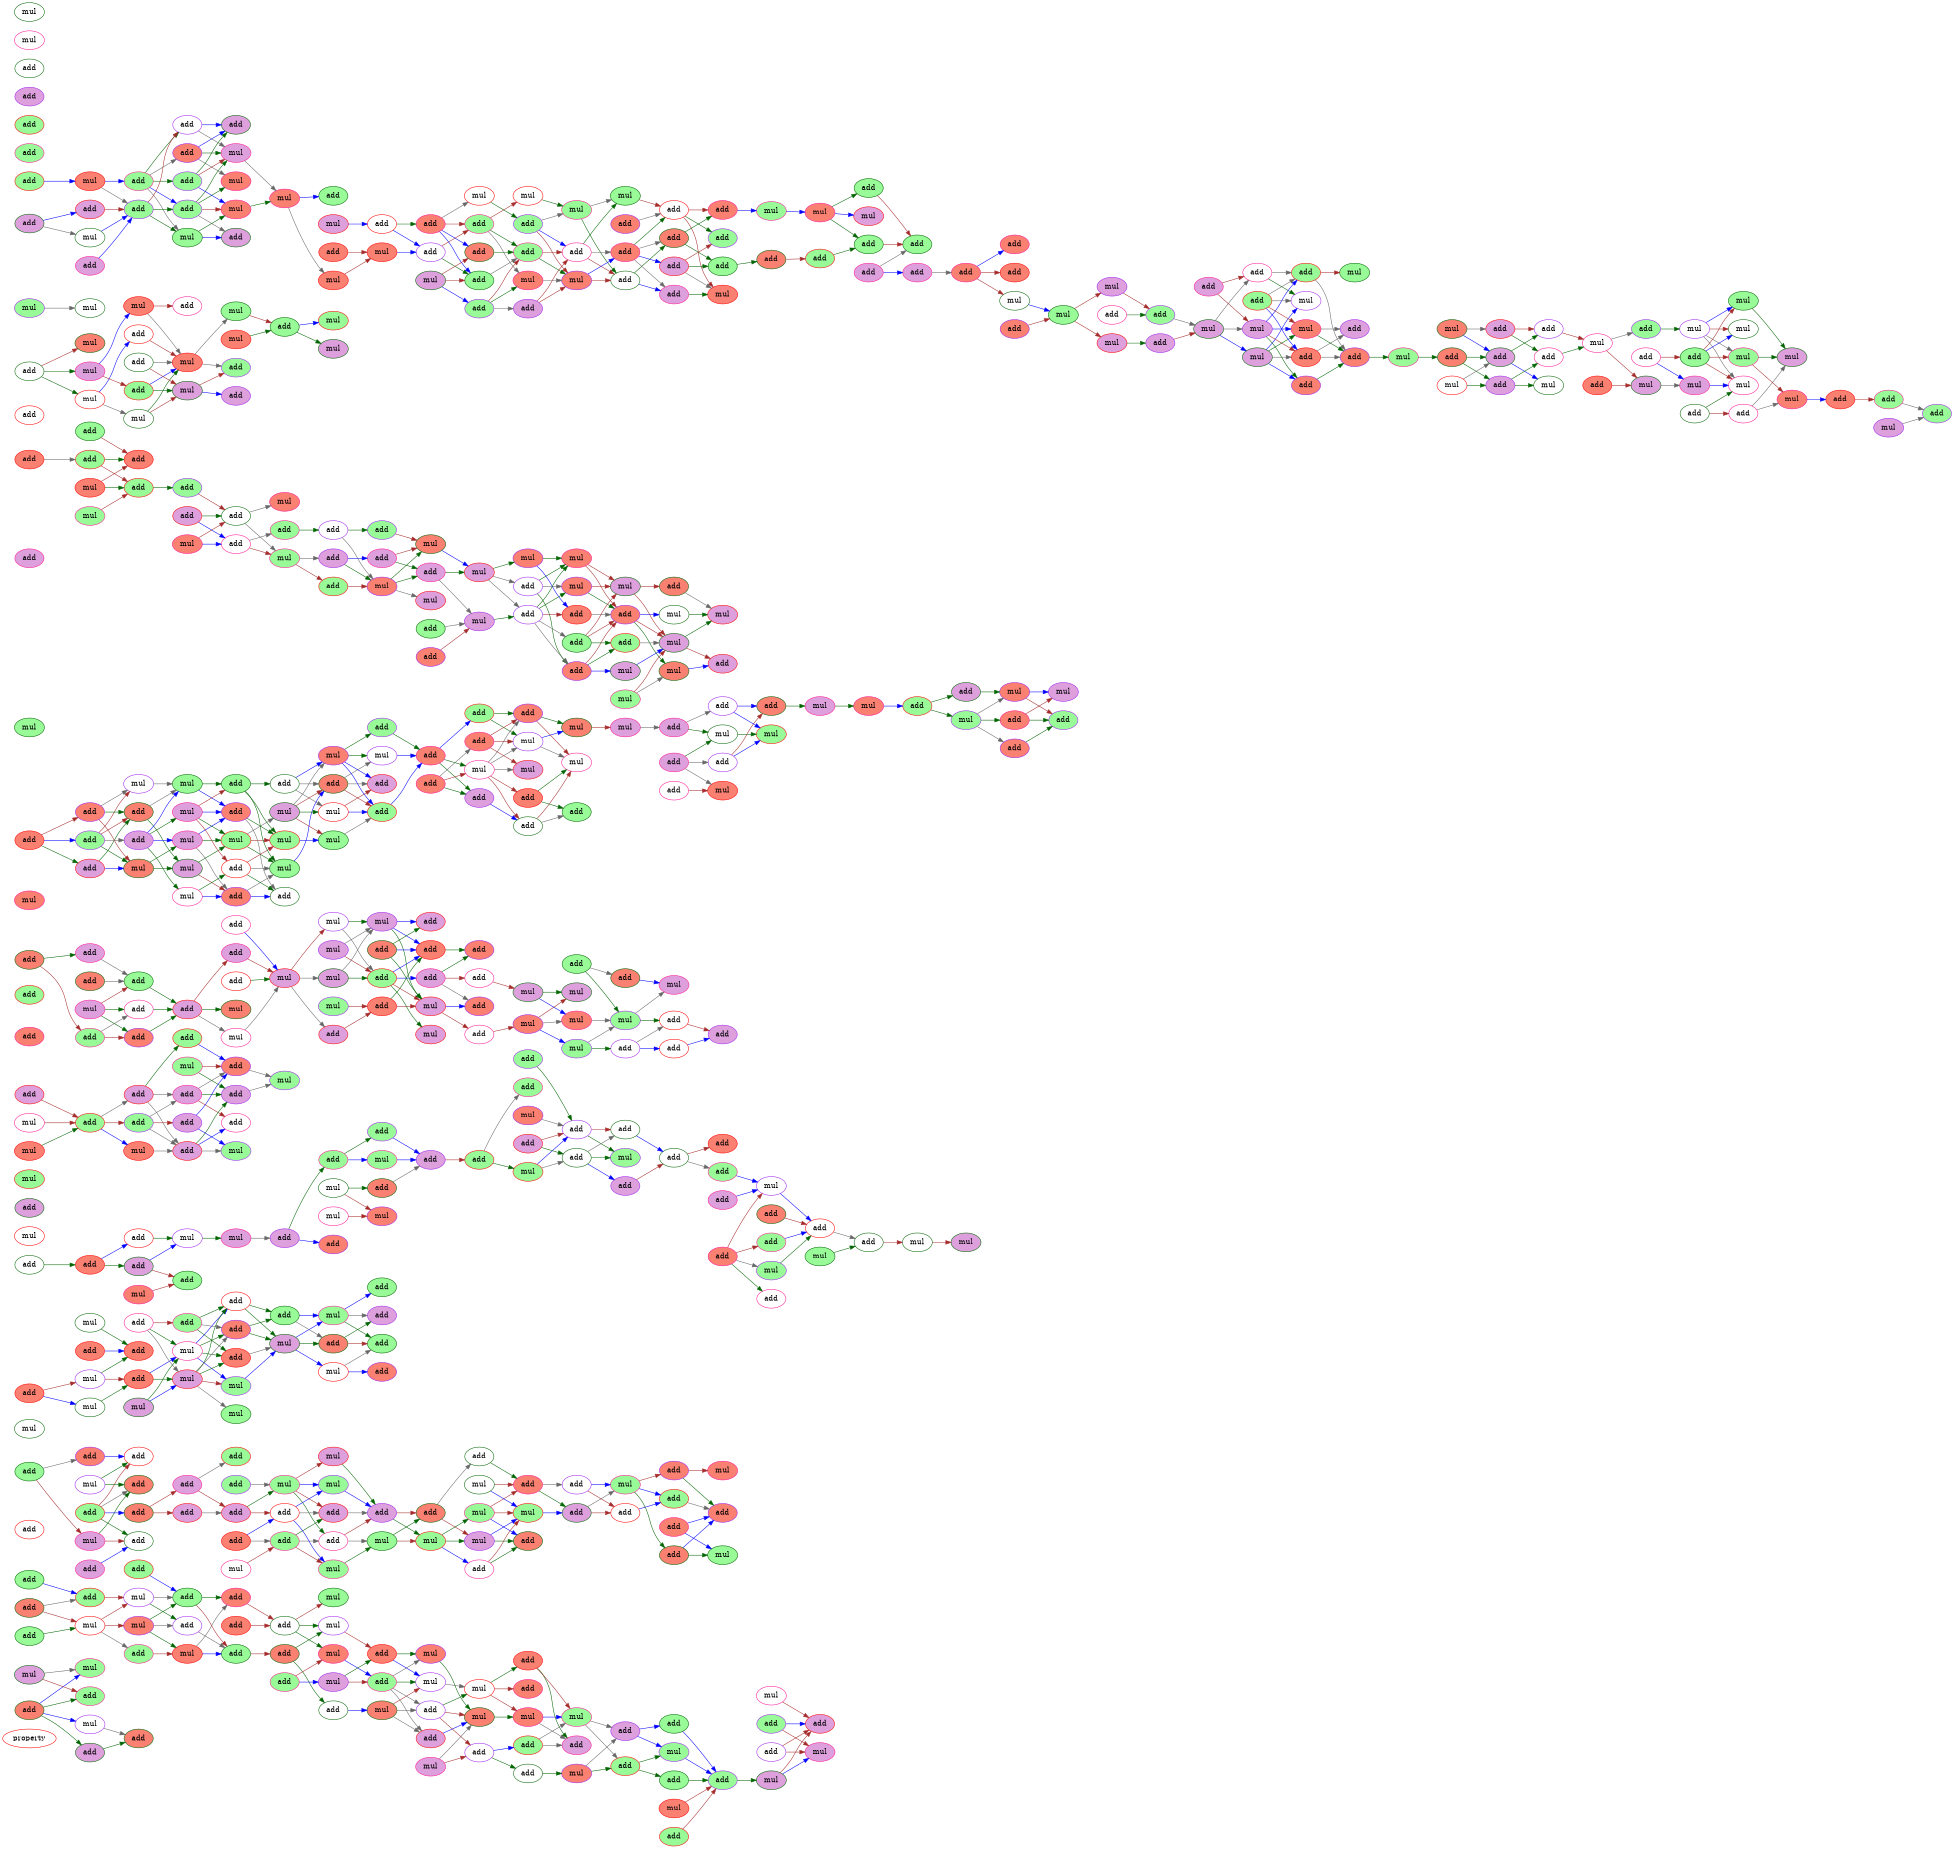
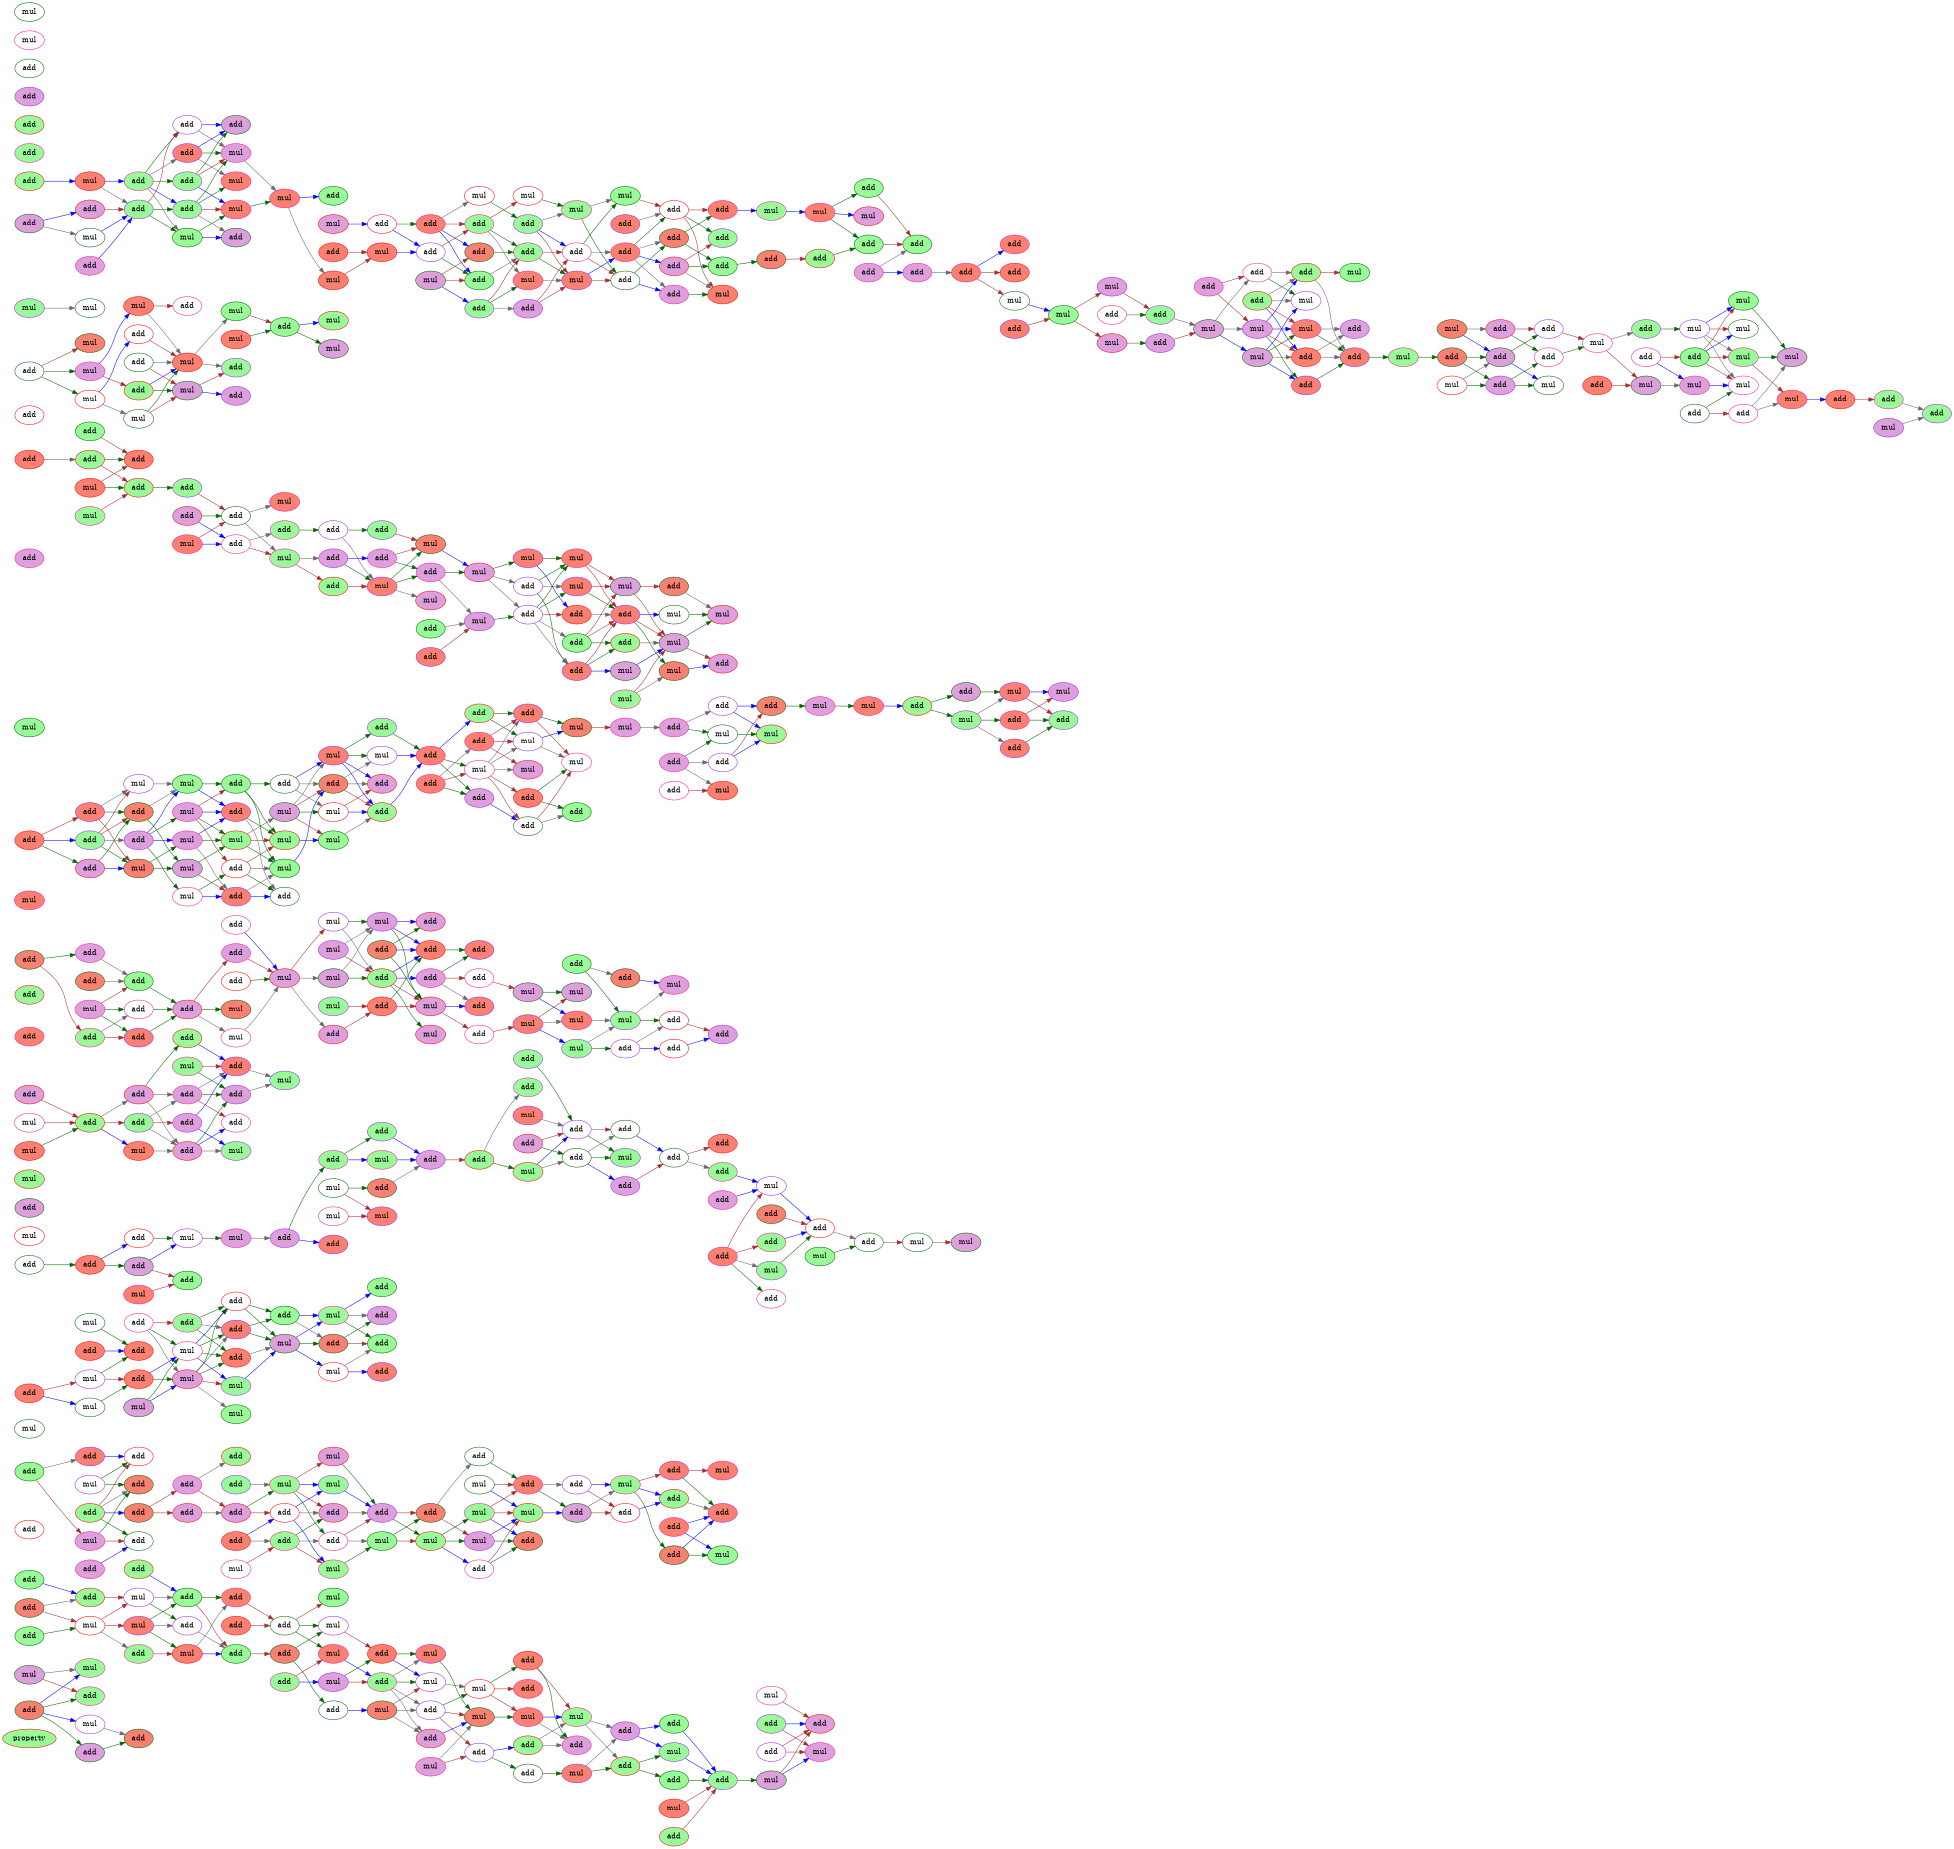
node "property": fillcolor white -> palegreen
